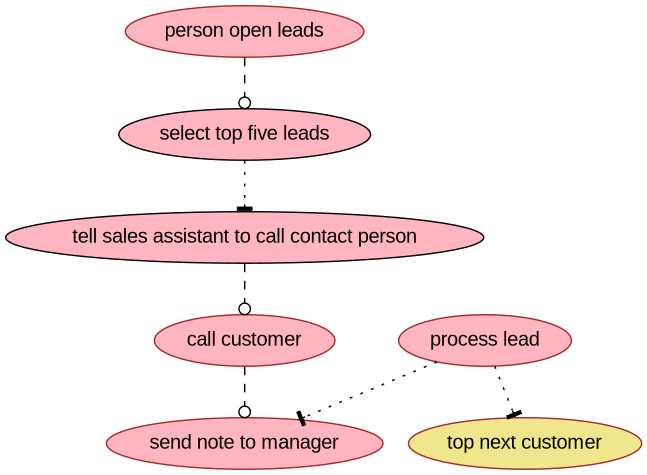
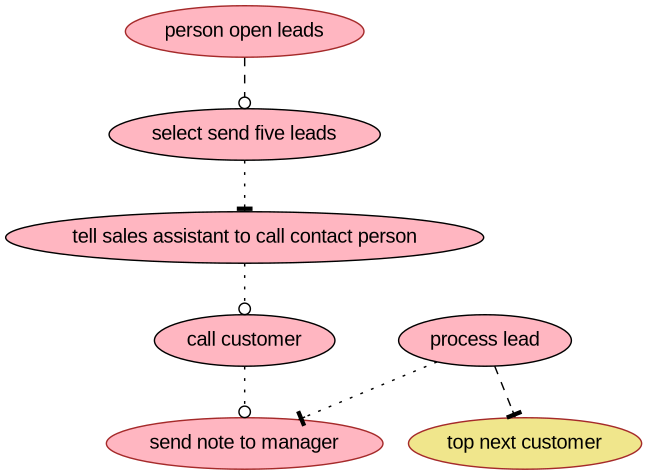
node "select top five leads": label "select top five leads" -> "select send five leads"
edge "tell sales assistant to call contact person" -> "call customer": style dashed -> dotted
node "call customer": color brown -> black
node "process lead": color brown -> black
edge "call customer" -> "send note to manager": style dashed -> dotted
edge "process lead" -> "top next customer": style dotted -> dashed
